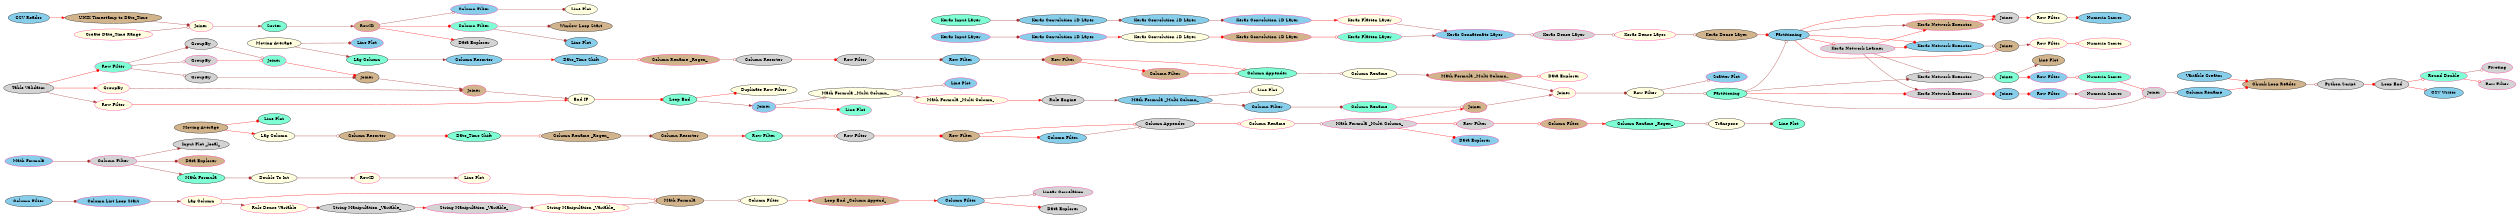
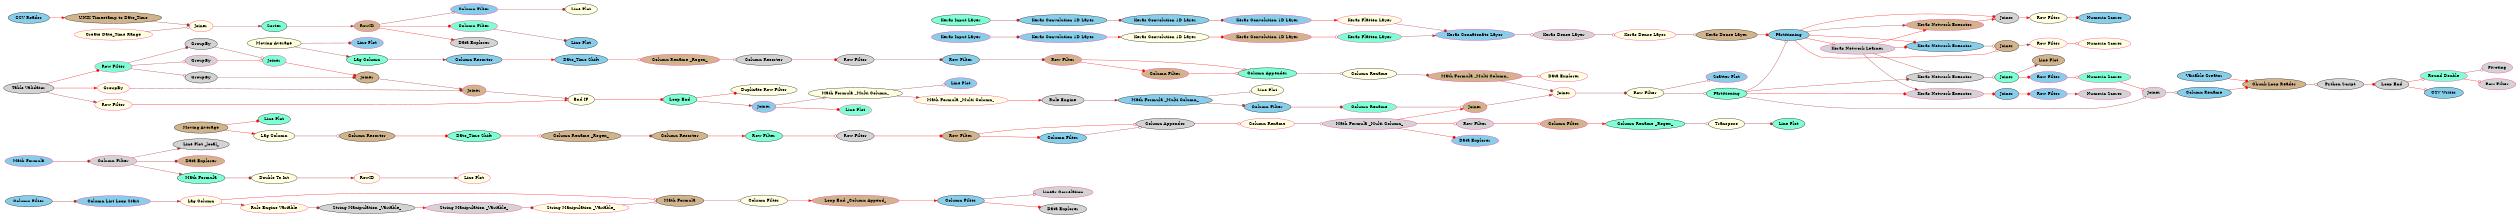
node "Window Loop Start": removed
node "Input Plot _local_": label "Input Plot _local_" -> "Line Plot _local_"
node "Rule Dense Variable": label "Rule Dense Variable" -> "Rule Engine Variable"
